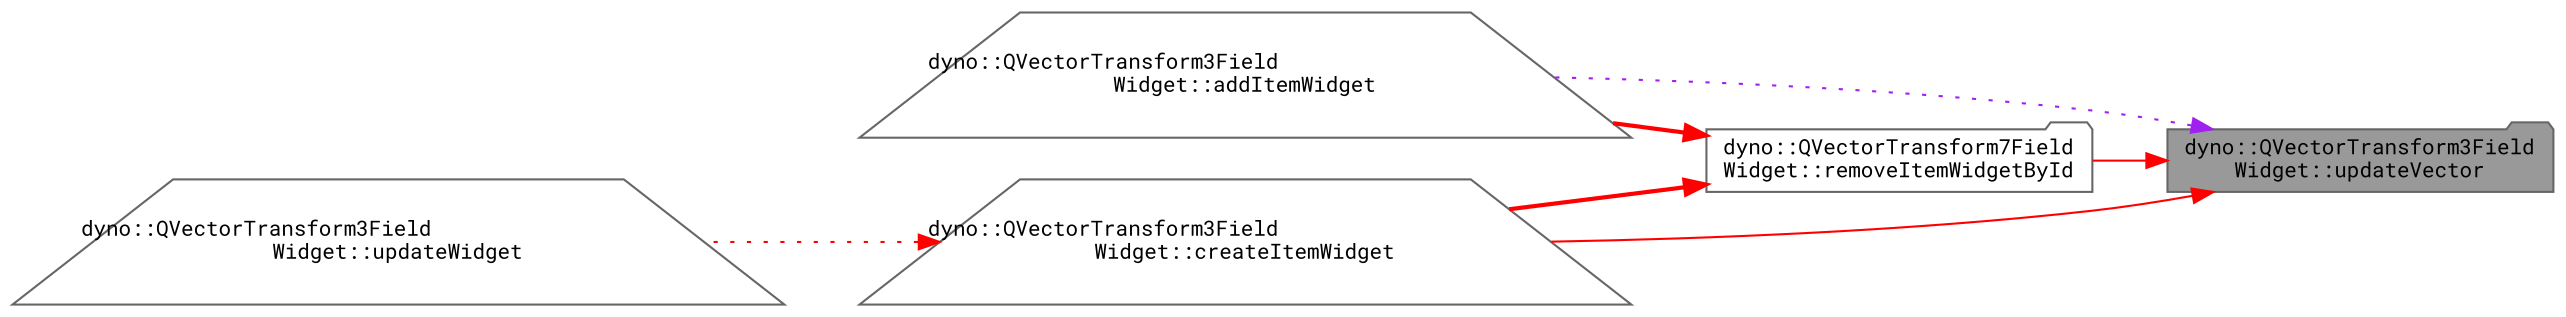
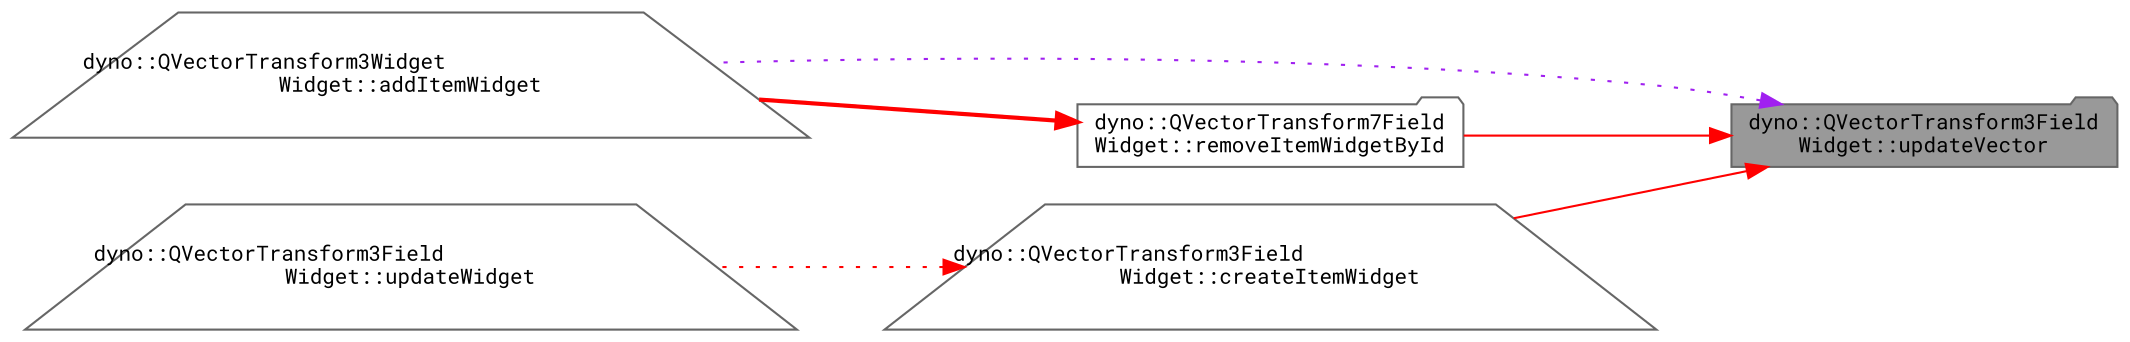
node "dyno::QVectorTransform3Field Widget::addItemWidget": label "dyno::QVectorTransform3Field Widget::addItemWidget" -> "dyno::QVectorTransform3Widget Widget::addItemWidget"
edge "dyno::QVectorTransform3Field Widget::createItemWidget" -> "dyno::QVectorTransform7Field Widget::removeItemWidgetById": removed
